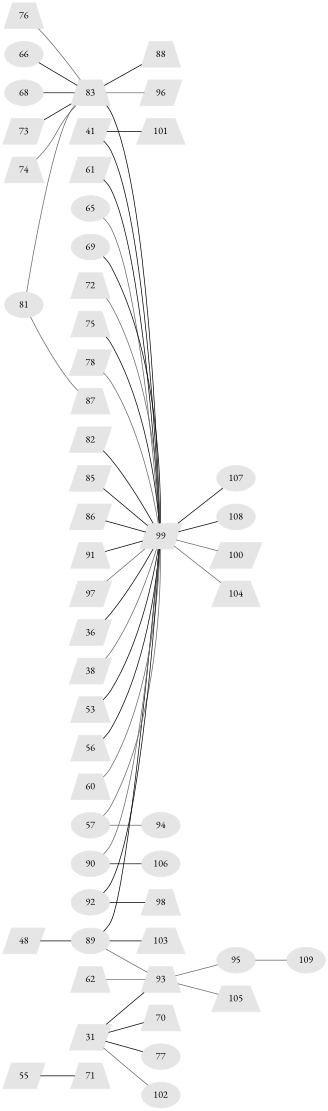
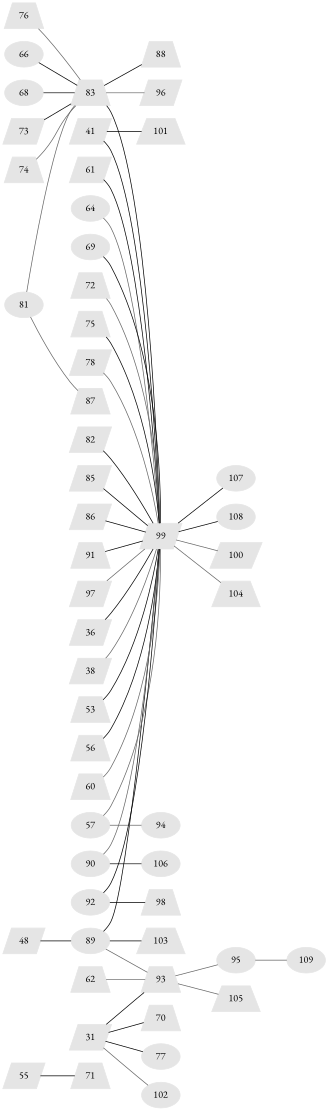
node "65": label "65" -> "64"
